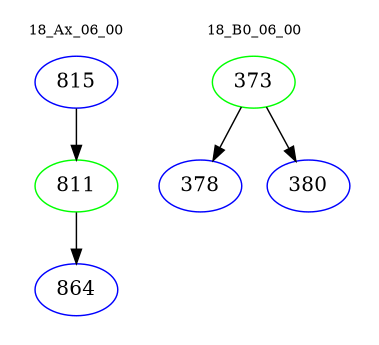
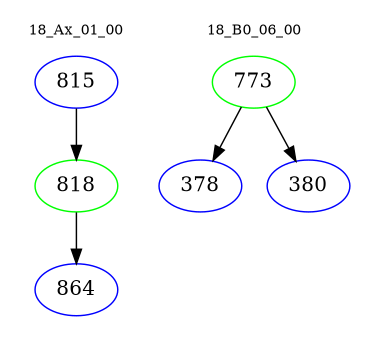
cluster "18_Ax_06_00": label "18_Ax_06_00" -> "18_Ax_01_00"
node "373": label "373" -> "773"
node "811": label "811" -> "818"
